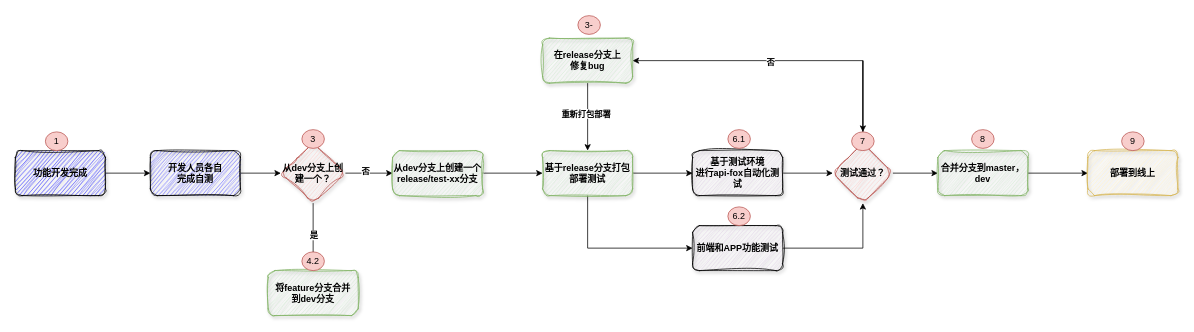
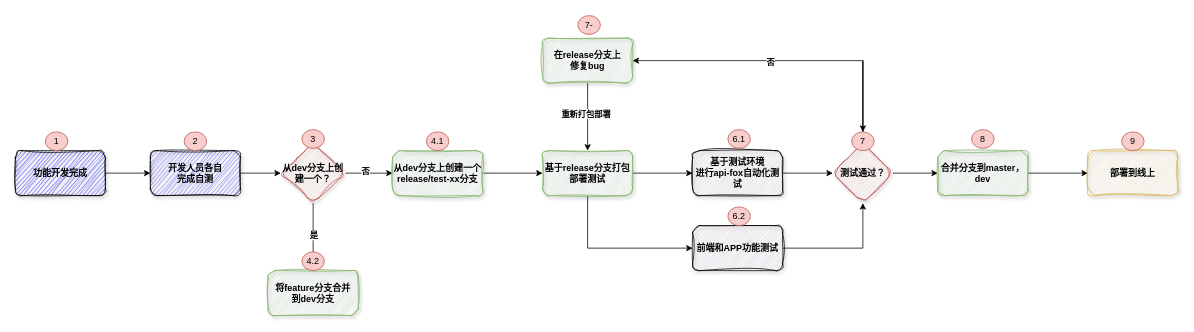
node "3-": label "3-" -> "7-"
node "2": added
node "4.1": added
